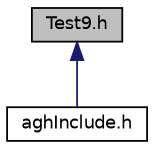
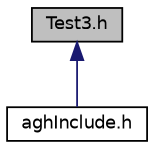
node "Test9.h": label "Test9.h" -> "Test3.h"
